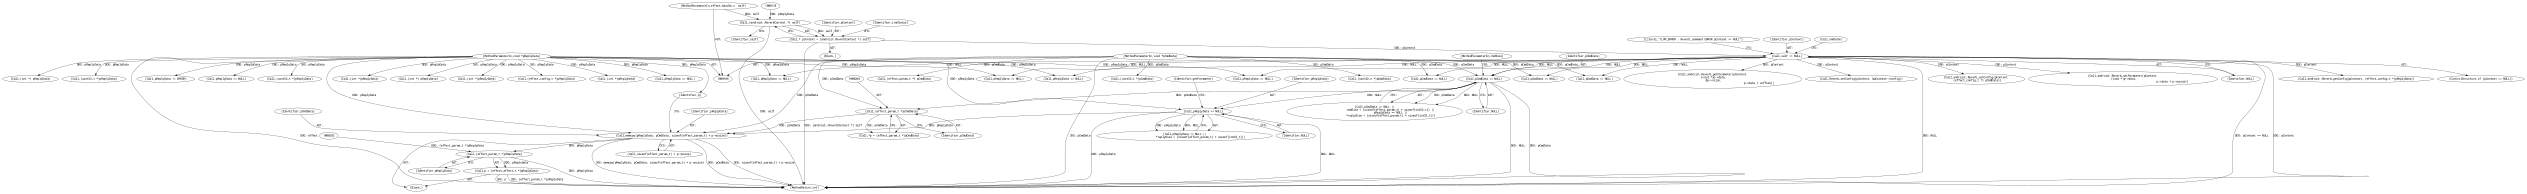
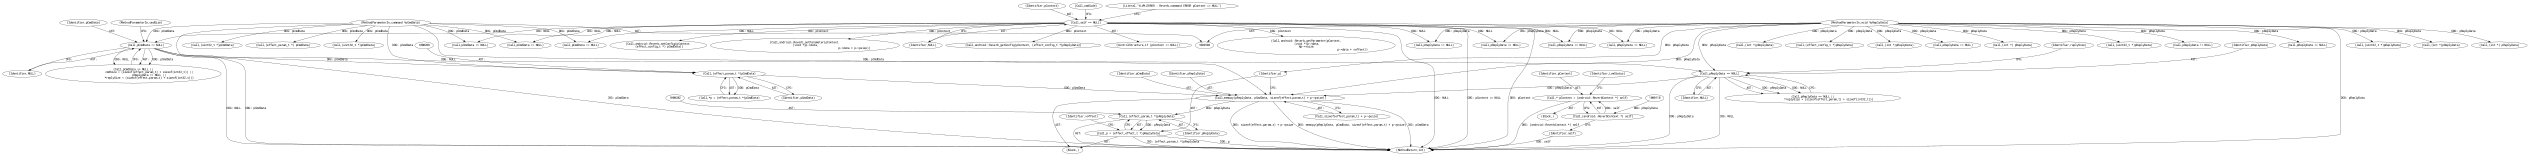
node "(MethodParameterIn,effect_handle_t  self)": removed
edge "(Call,* pContext = (android::ReverbContext *) self)" -> "(Call,self == NULL)": removed, label "DDG: pContext"
node "(MethodParameterIn,void *pCmdData)": label "(MethodParameterIn,void *pCmdData)" -> "(MethodParameterIn,command *pCmdData)"
node "(Call,pReplyData != ERROR)": label "(Call,pReplyData != ERROR)" -> "(Call,pReplyData != NULL)"
node "(Identifier,getParameter)": label "(Identifier,getParameter)" -> "(Identifier,replySize)"
node "(Call,Reverb_setConfig(pContext, &pContext->config))": removed
edge "(Identifier,p)" -> "(Call,p = (effect_effect_t *)pReplyData)": added, label "AST:"
edge "(Call,(android::ReverbContext *) self)" -> "(MethodReturn,int)": now "(Identifier,self)" -> "(MethodReturn,int)"
node "(Identifier,voffset)": added
edge "(Call,p = (effect_effect_t *)pReplyData)" -> "(Call,(effect_param_t *)pReplyData)": added, label "CFG:"
edge "(MethodParameterIn,void *pReplyData)" -> "(MethodReturn,int)": label "DDG: effect" -> "DDG: pReplyData"
edge "1000282" -> "(Call,(effect_param_t *)pReplyData)": label "DDG: (effect_param_t *)pReplyData" -> "AST: "
edge "(Call,(effect_param_t *)pReplyData)" -> "(MethodReturn,int)": label "DDG: pReplyData" -> "AST: "
